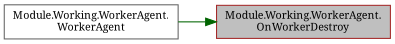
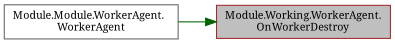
node "Module.Working.WorkerAgent. WorkerAgent": label "Module.Working.WorkerAgent. WorkerAgent" -> "Module.Module.WorkerAgent. WorkerAgent"
